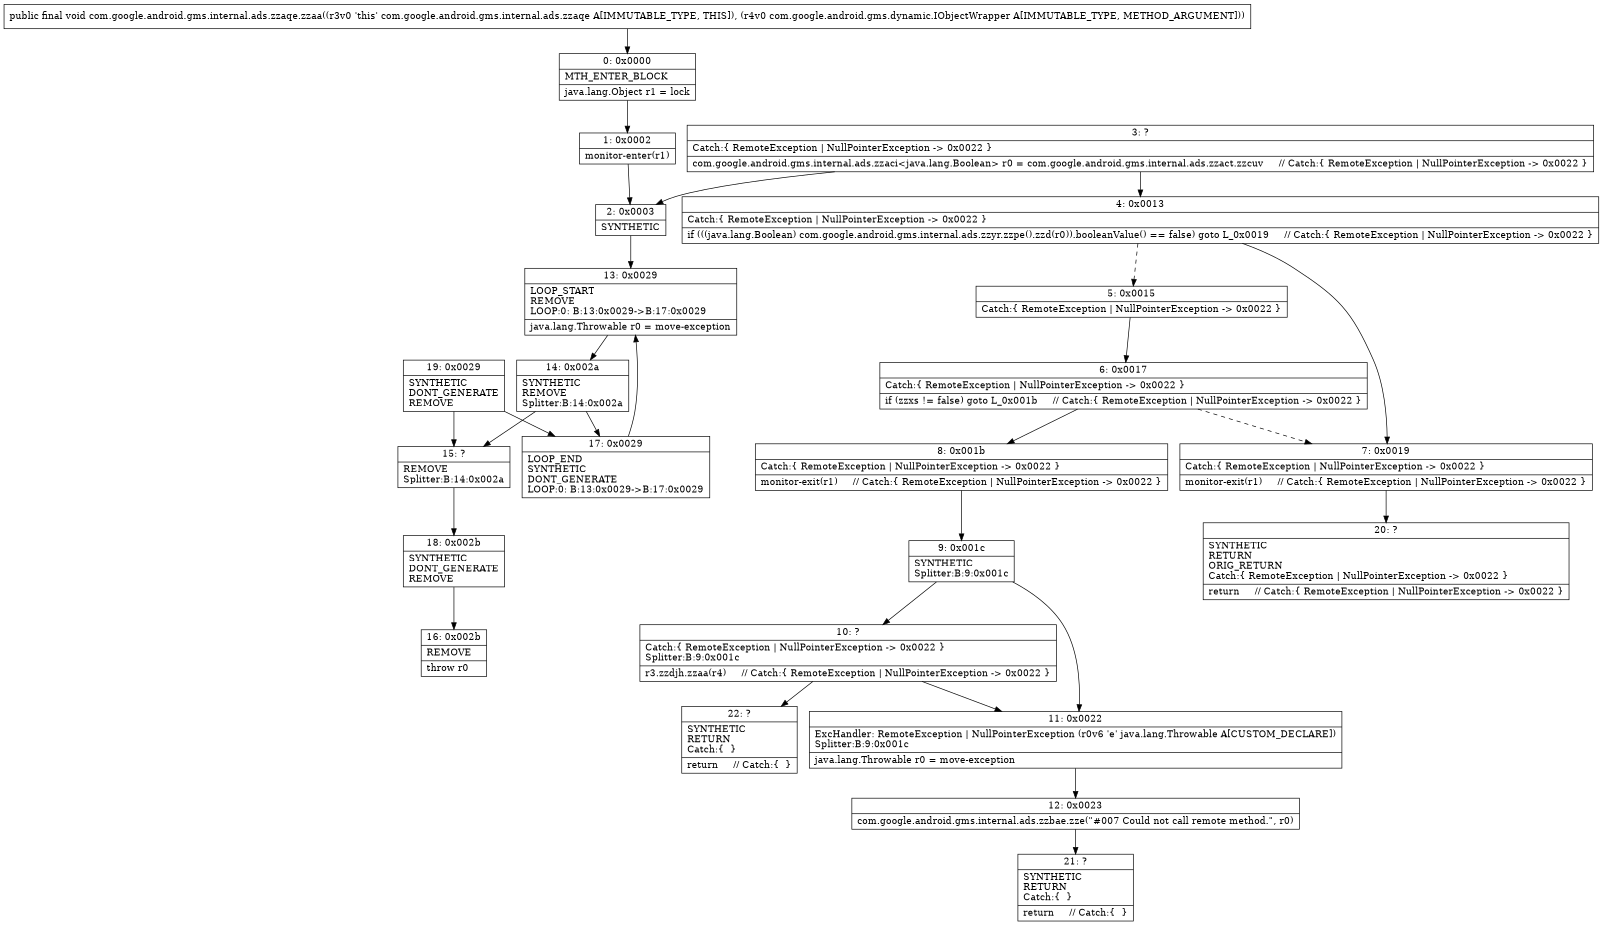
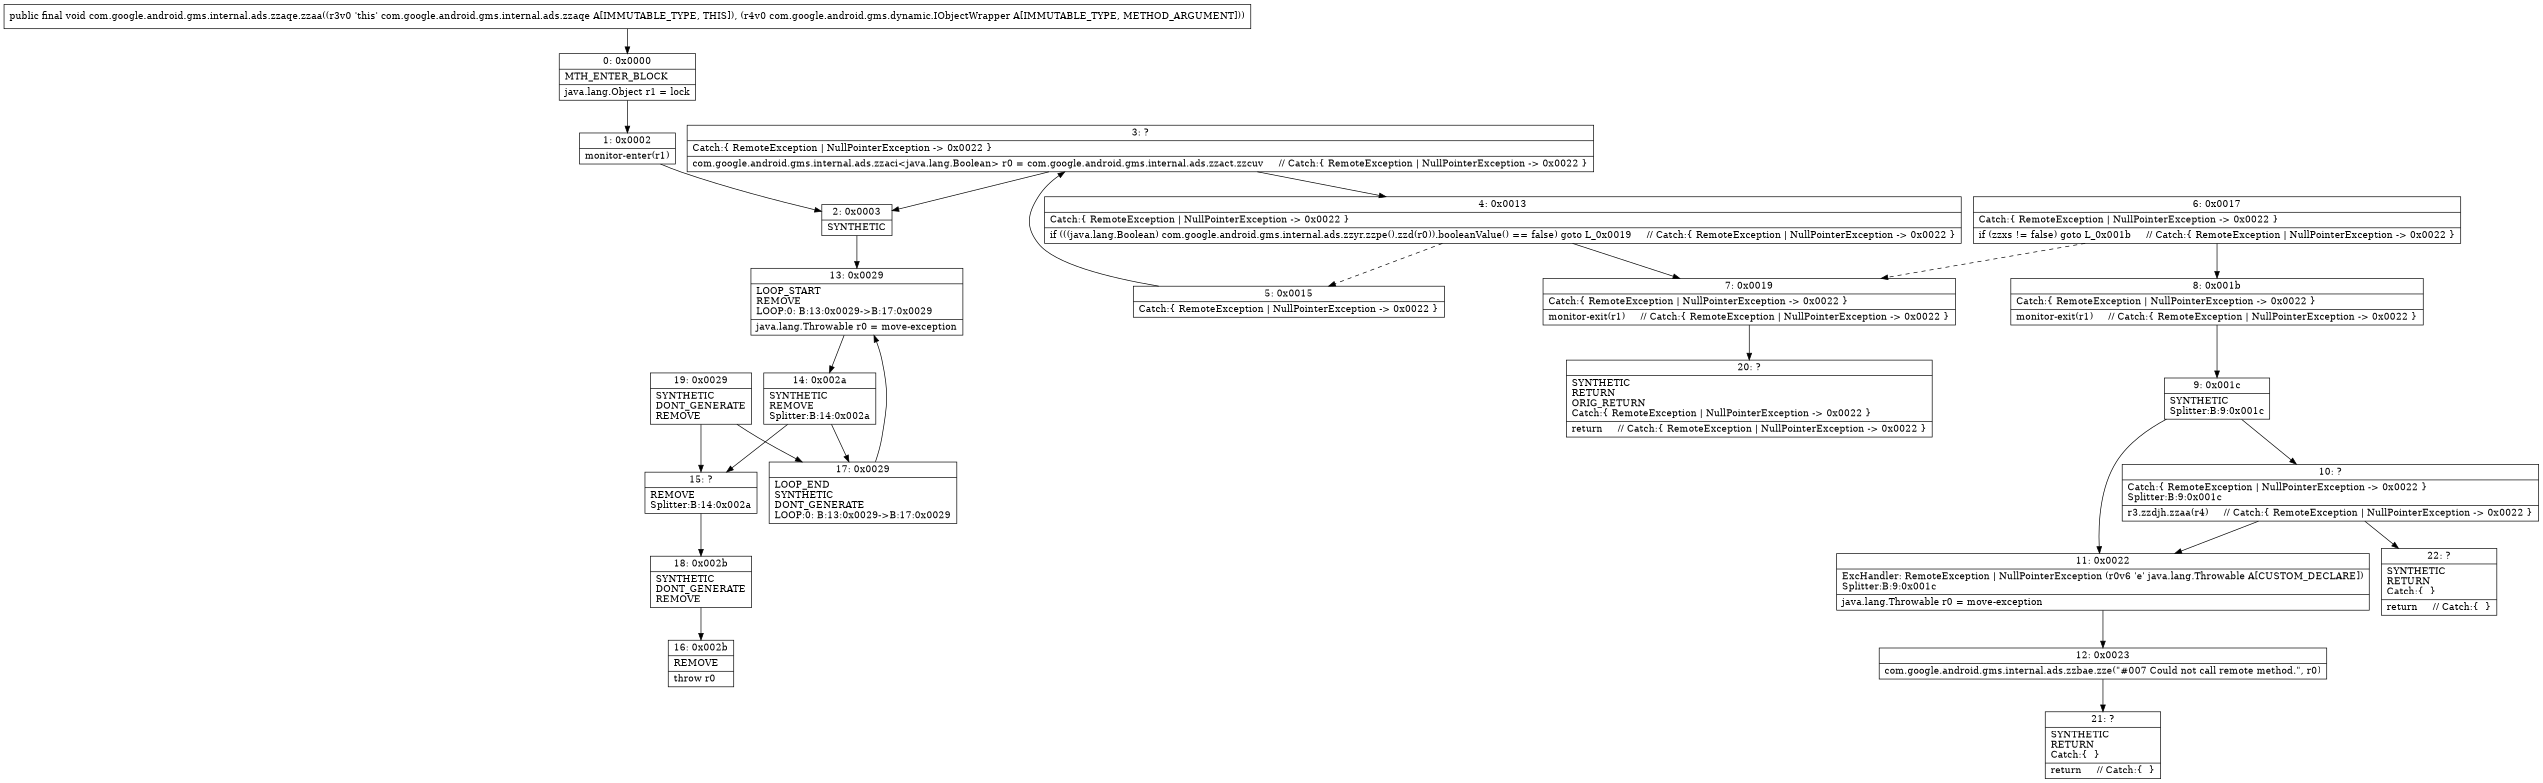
edge "5: 0x0015" -> "6: 0x0017": now "5: 0x0015" -> "3: ?"
